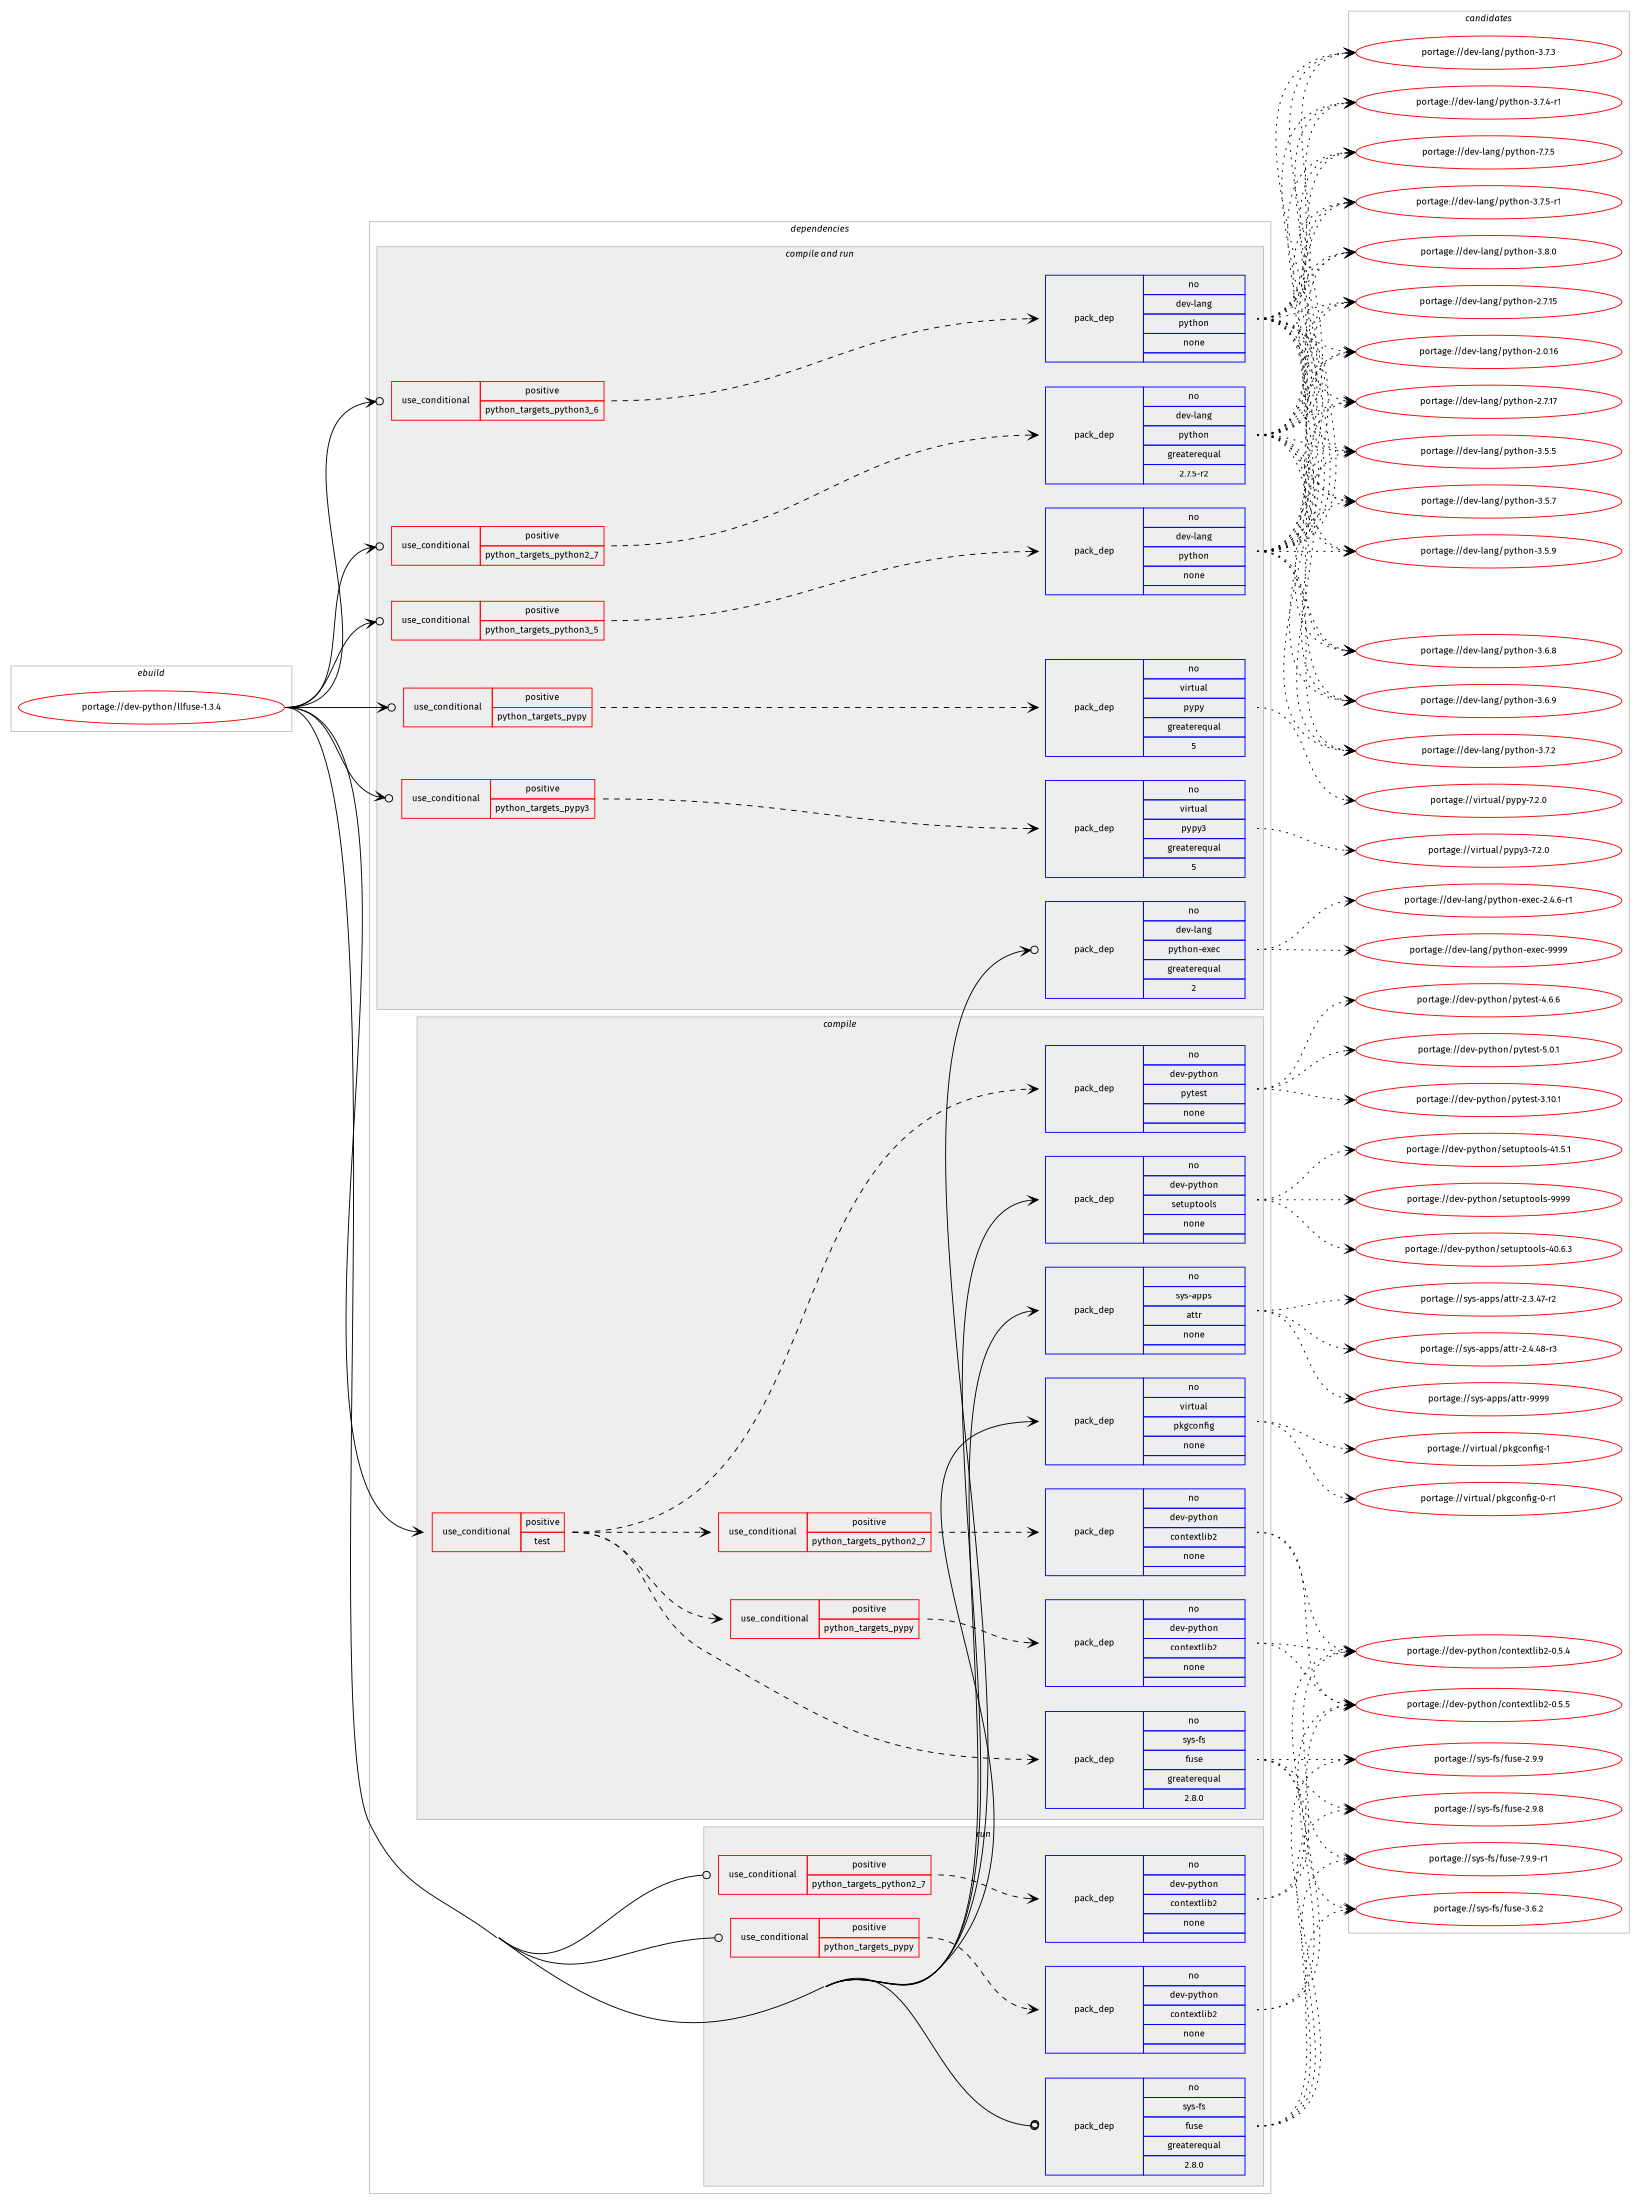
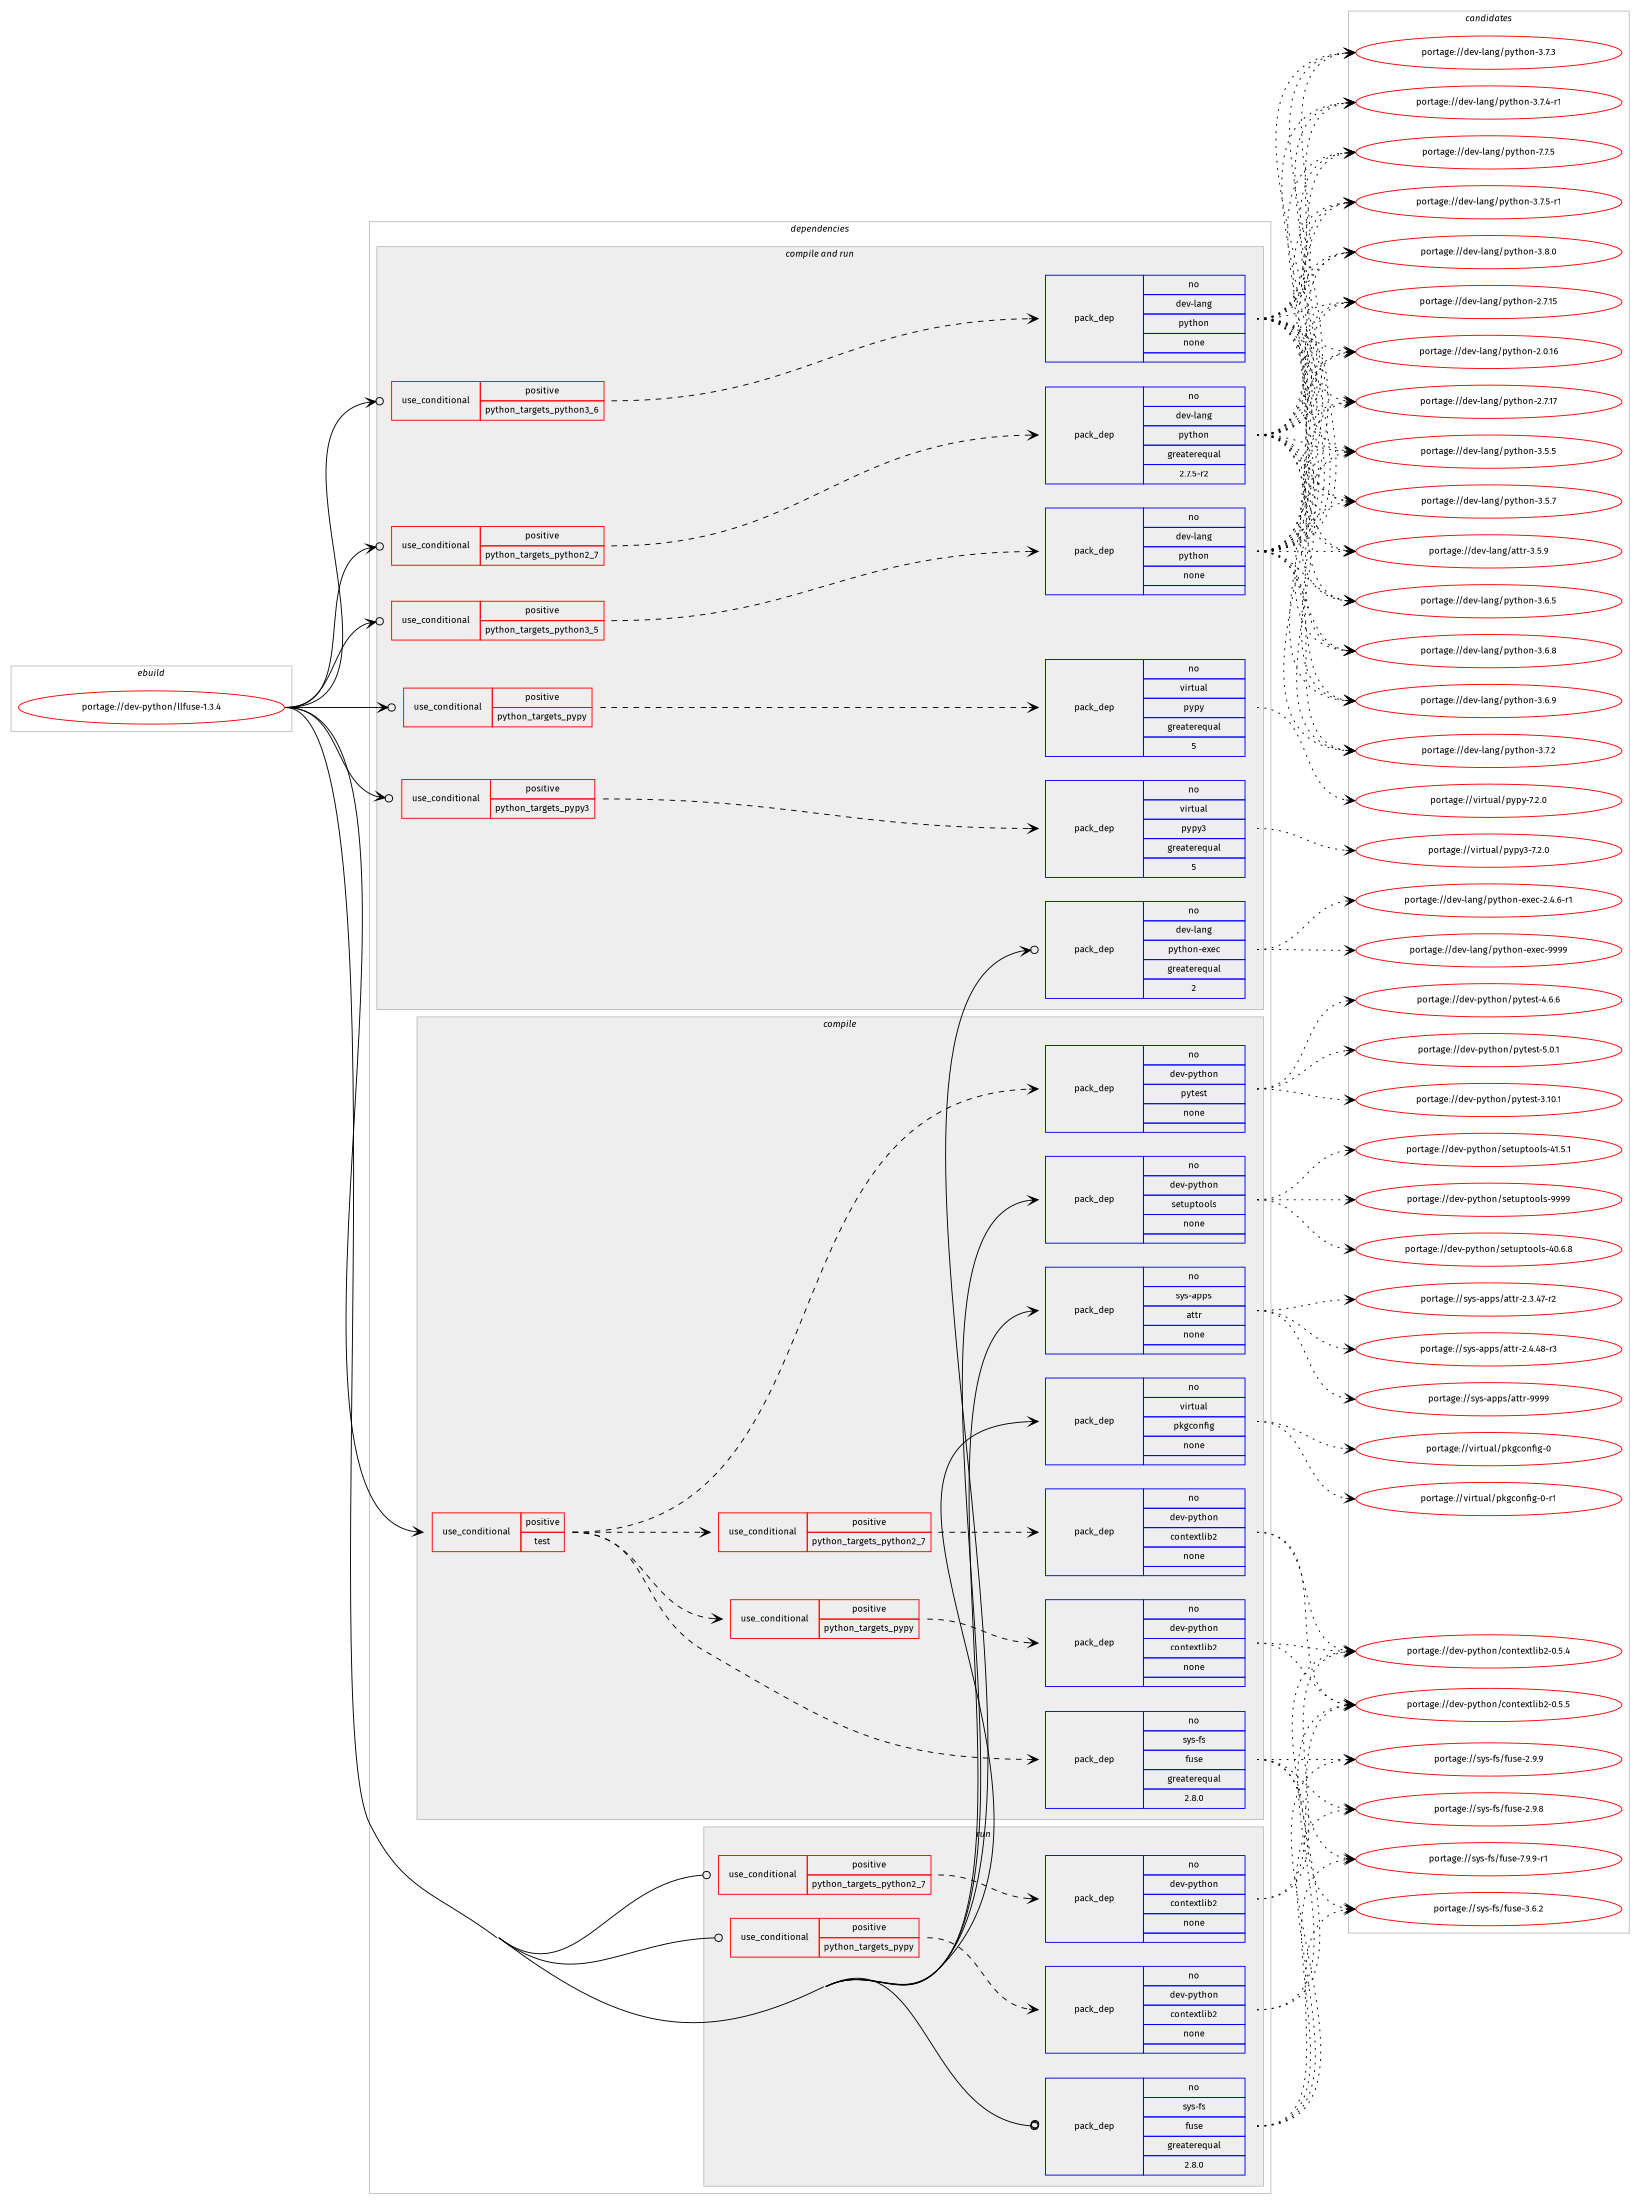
node "portage://dev-lang/python-3.5.9": label "portage://dev-lang/python-3.5.9" -> "portage://dev-lang/attr-3.5.9"
node "portage://dev-lang/python-3.6.5": added
node "portage://dev-python/setuptools-40.6.3": label "portage://dev-python/setuptools-40.6.3" -> "portage://dev-python/setuptools-40.6.8"
node "portage://virtual/pkgconfig-1": label "portage://virtual/pkgconfig-1" -> "portage://virtual/pkgconfig-0"
